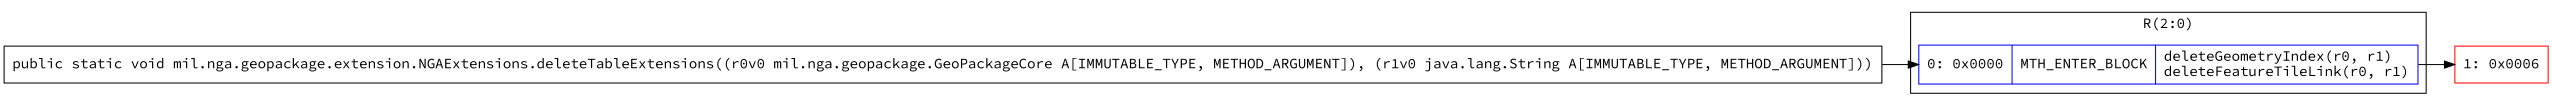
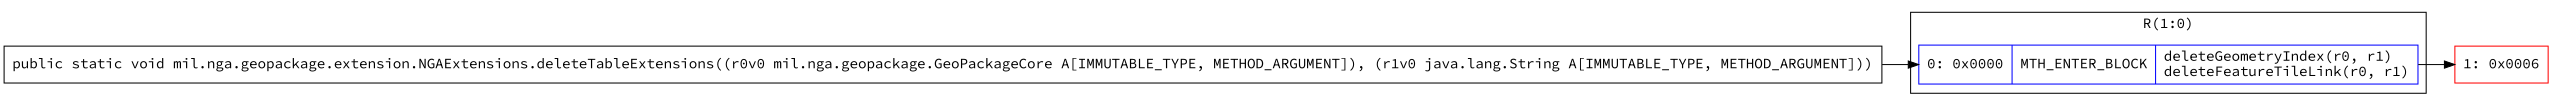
cluster "R(2:0)": label "R(2:0)" -> "R(1:0)"
